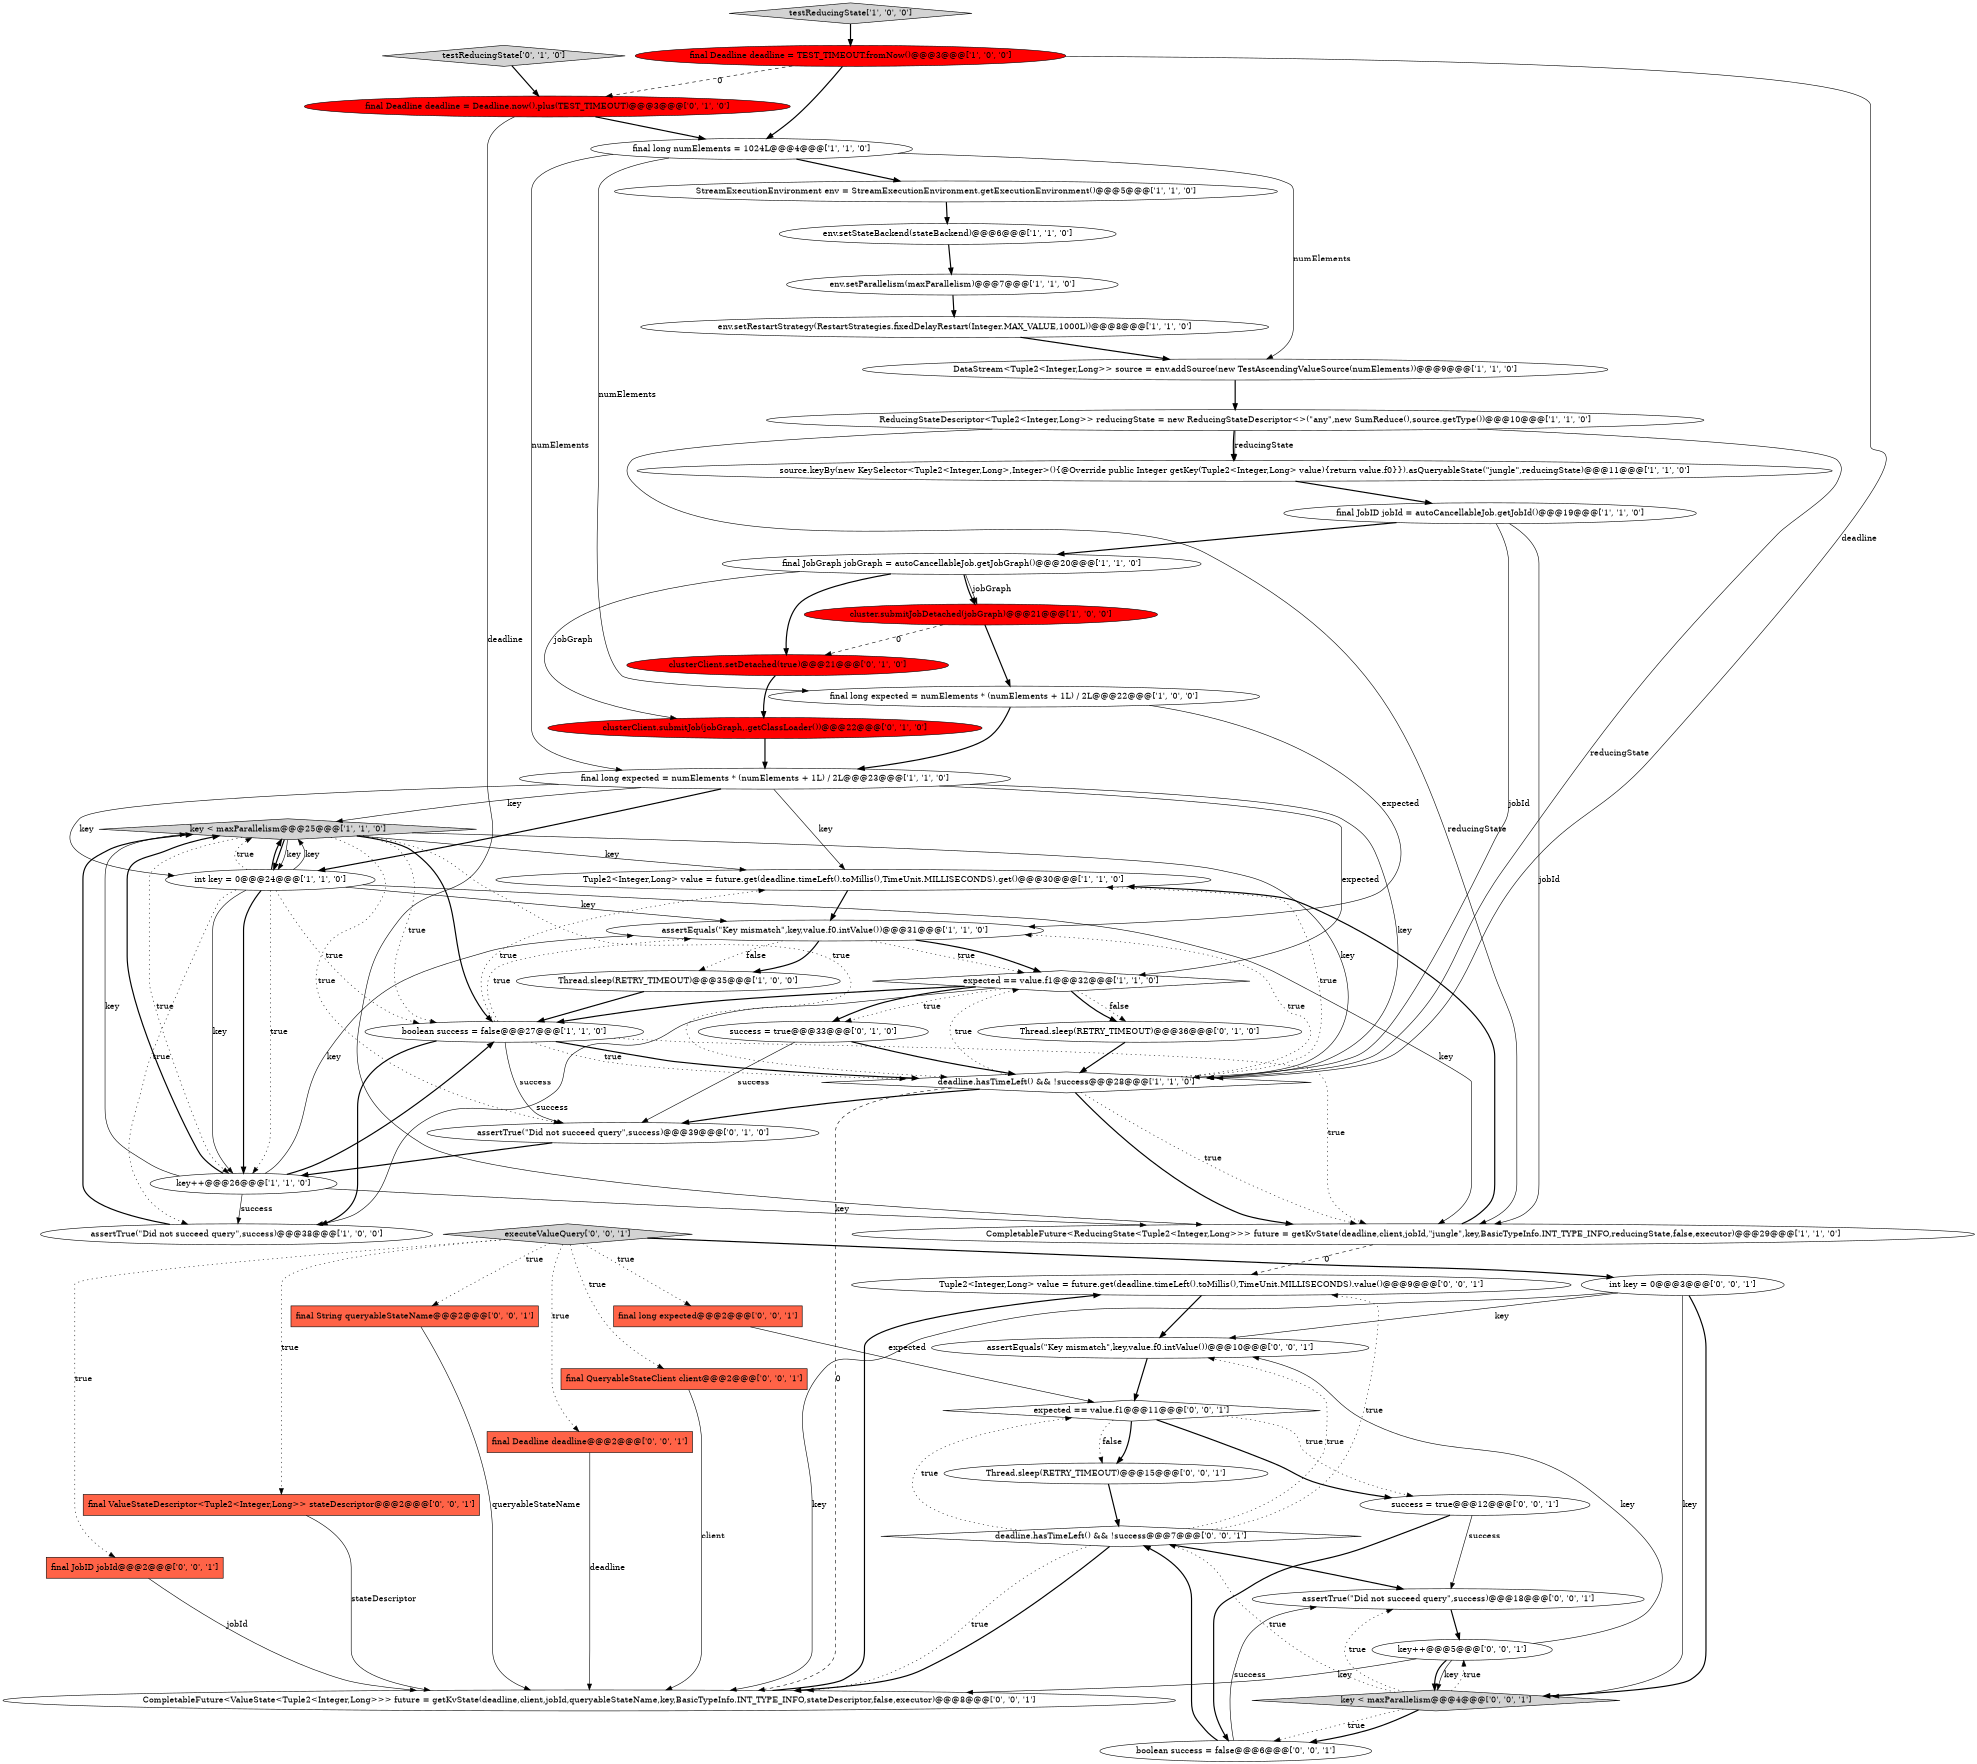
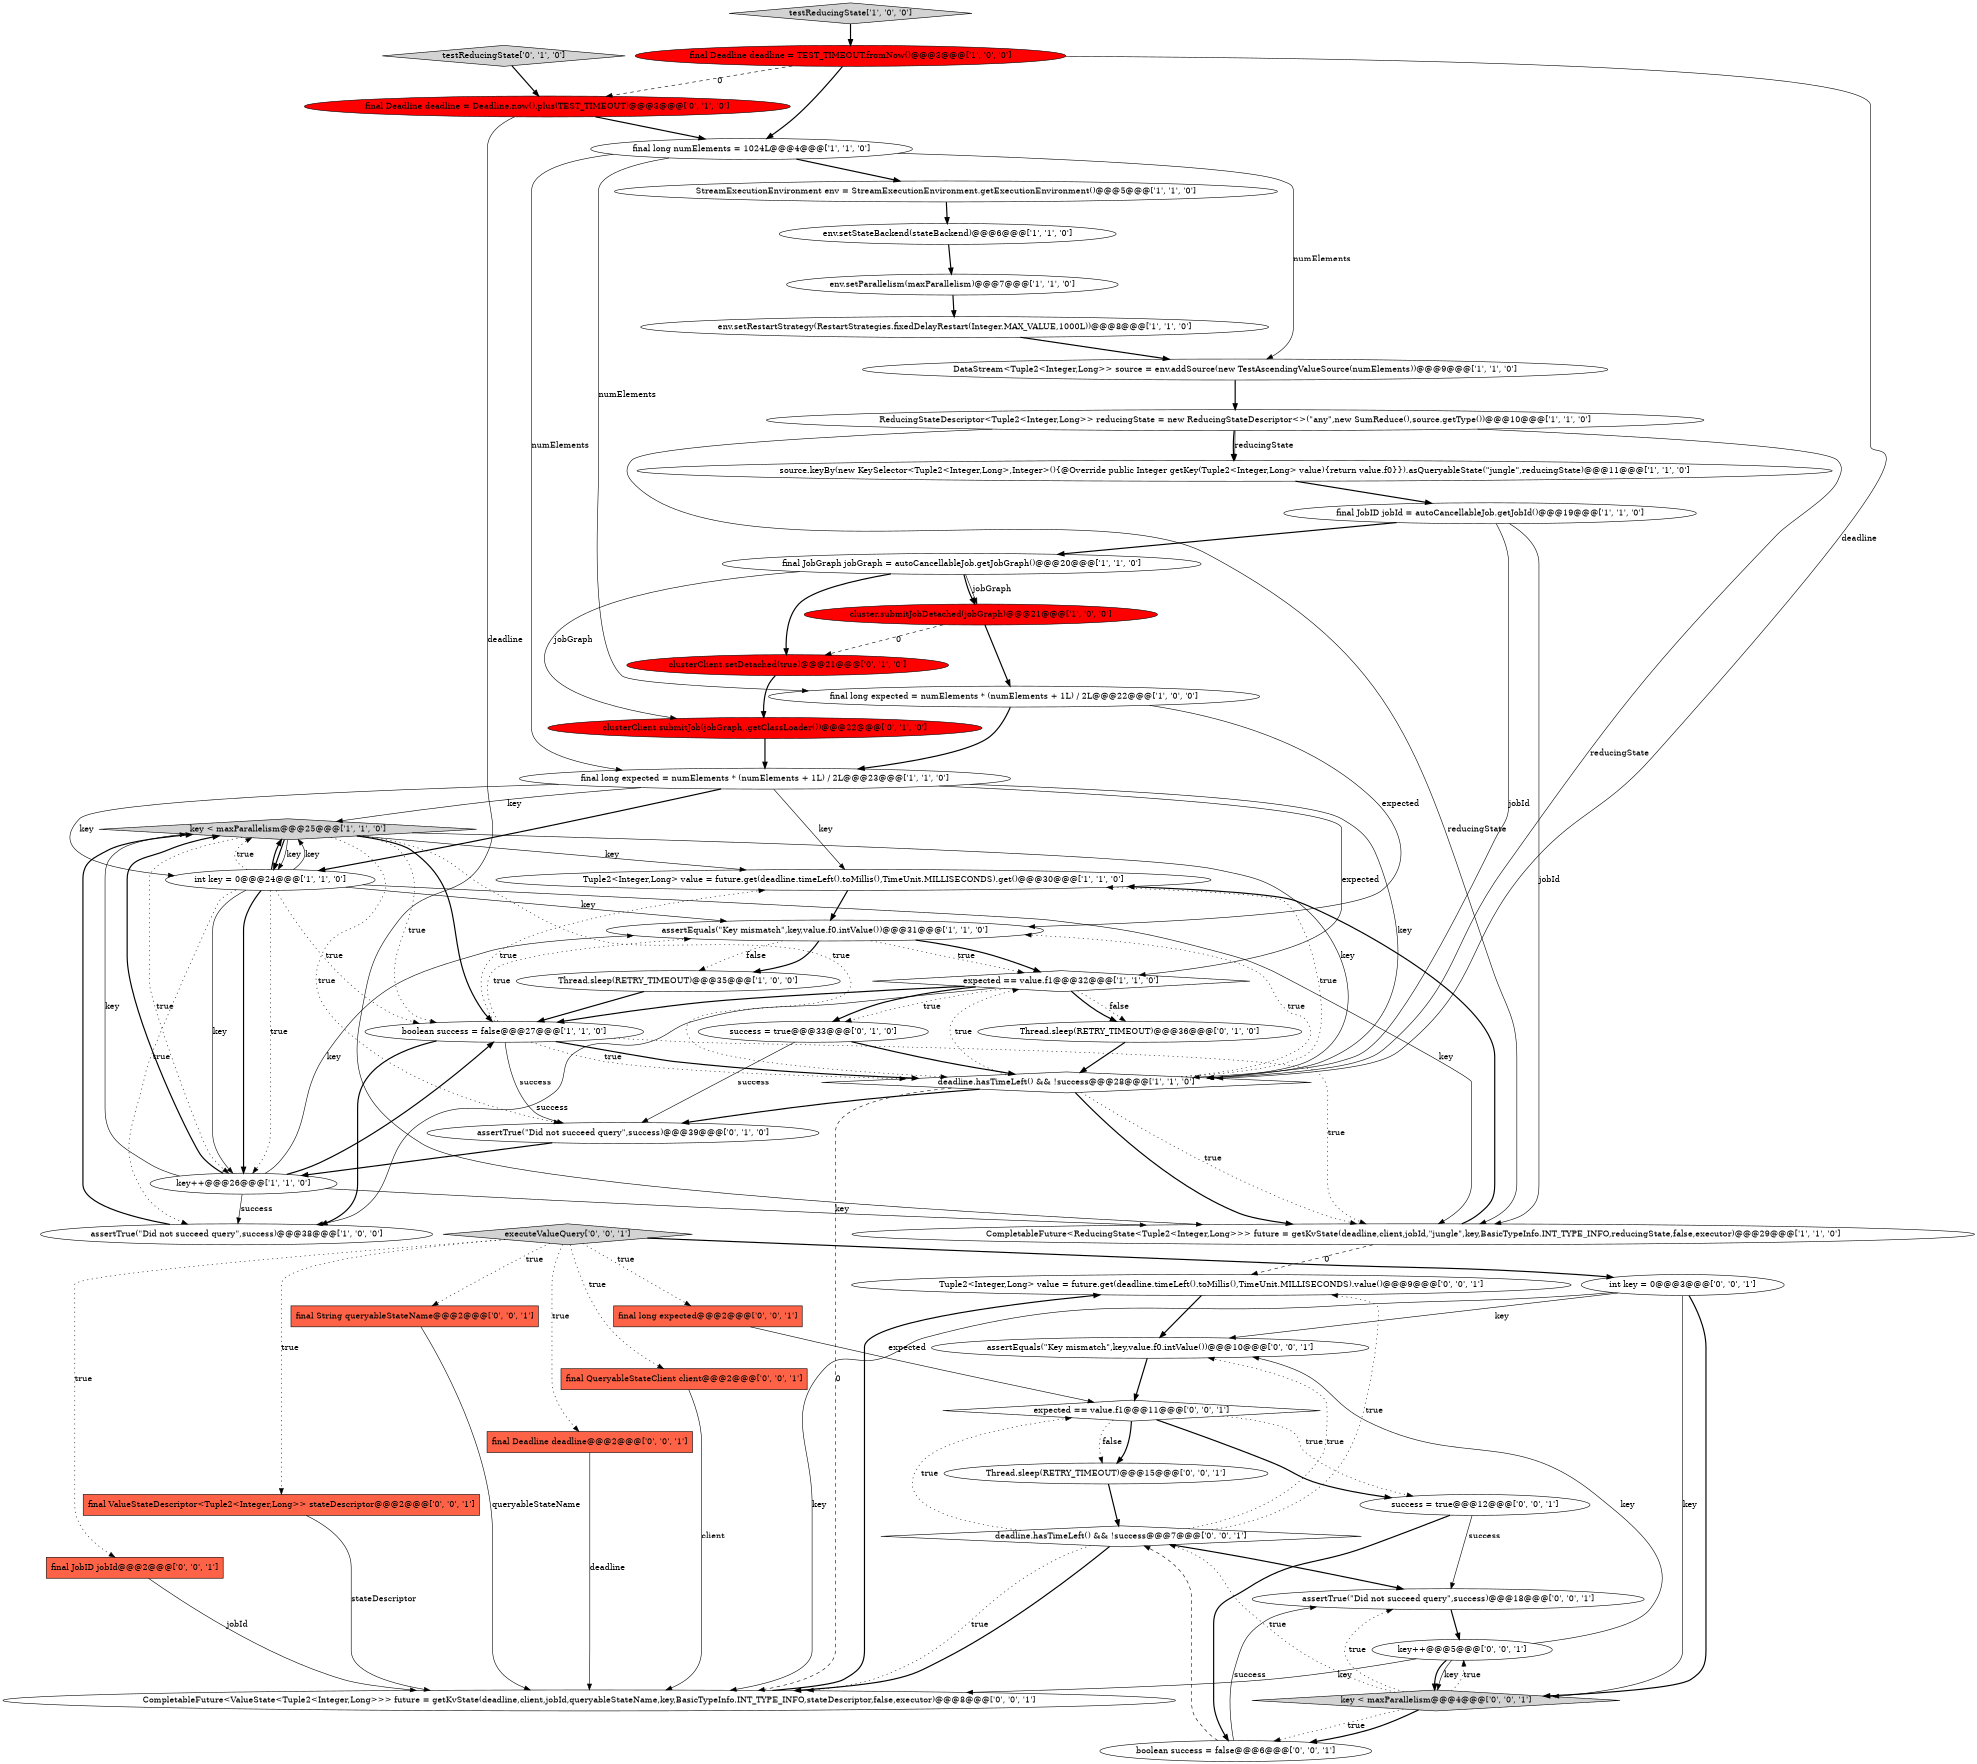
edge "boolean success = false@@@6@@@['0', '0', '1']" -> "deadline.hasTimeLeft() && !success@@@7@@@['0', '0', '1']": style bold -> dashed
